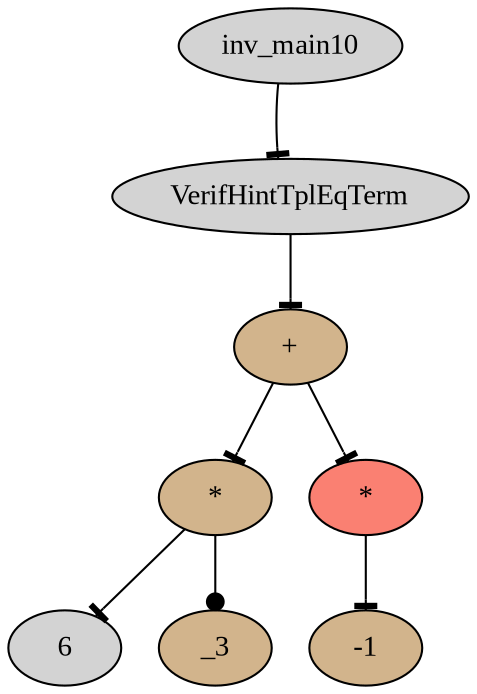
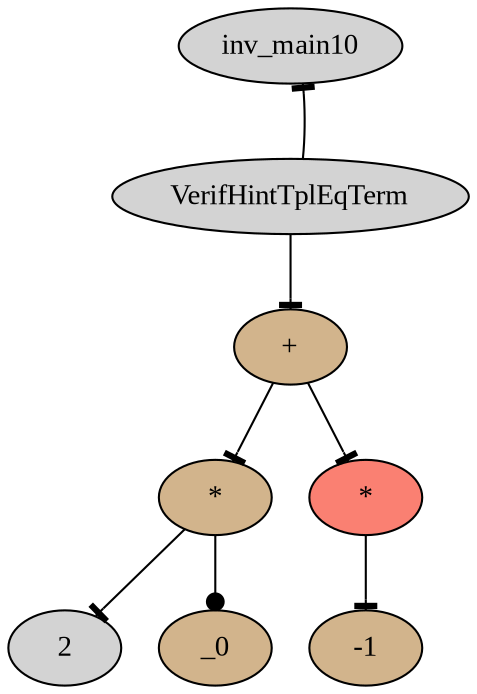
edge "inv_main10" -> "VerifHintTplEqTerm": reversed
node "6": label "6" -> "2"
node "_3": label "_3" -> "_0"
